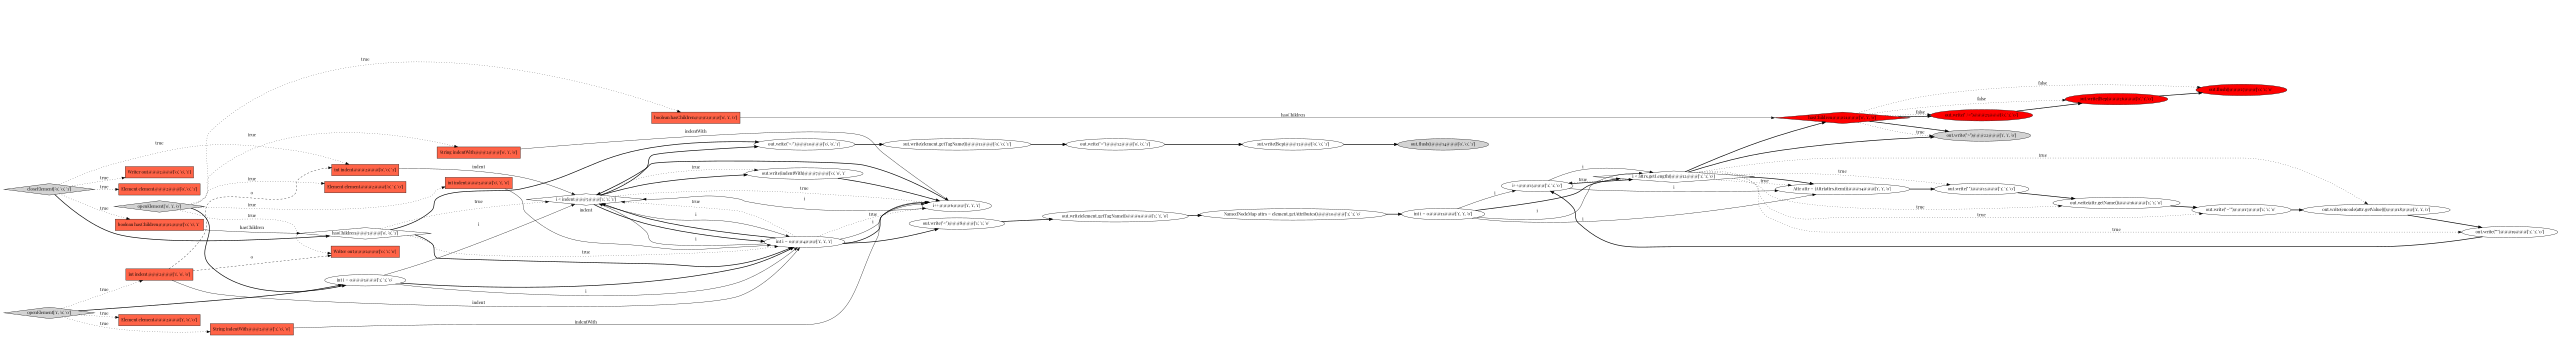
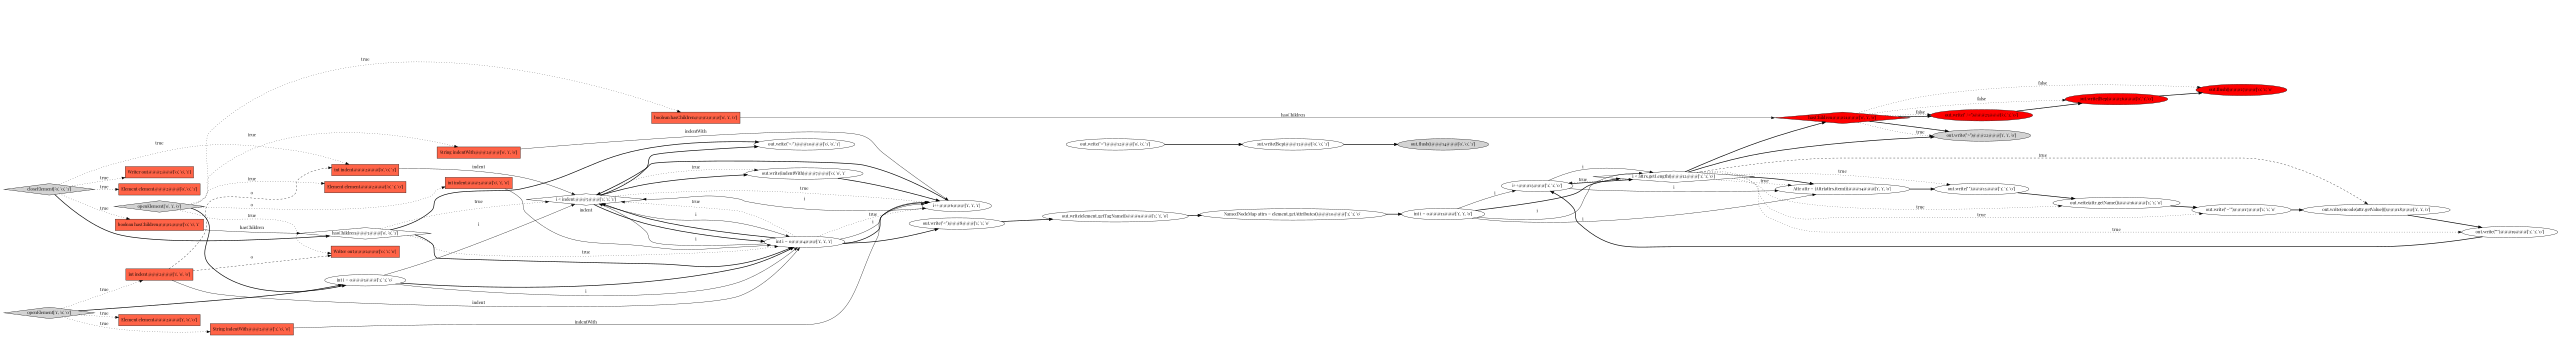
node "out.write(element.getTagName())@@@11@@@['0', '0', '1']": removed
edge "i < attrs.getLength()@@@12@@@['1', '1', '0']" -> "out.write(encode(attr.getValue()))@@@18@@@['1', '1', '0']": style dotted -> dashed
edge "openElement['0', '1', '0']" -> "int indent@@@2@@@['0', '1', '0']": label "true" -> "0"
